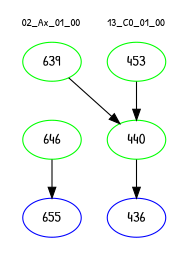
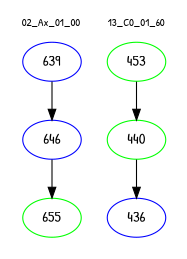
cluster "13_C0_01_00": label "13_C0_01_00" -> "13_C0_01_60"
node "639": color green -> blue
edge "639" -> "440": now "639" -> "646"
node "646": color green -> blue
node "655": color blue -> green
